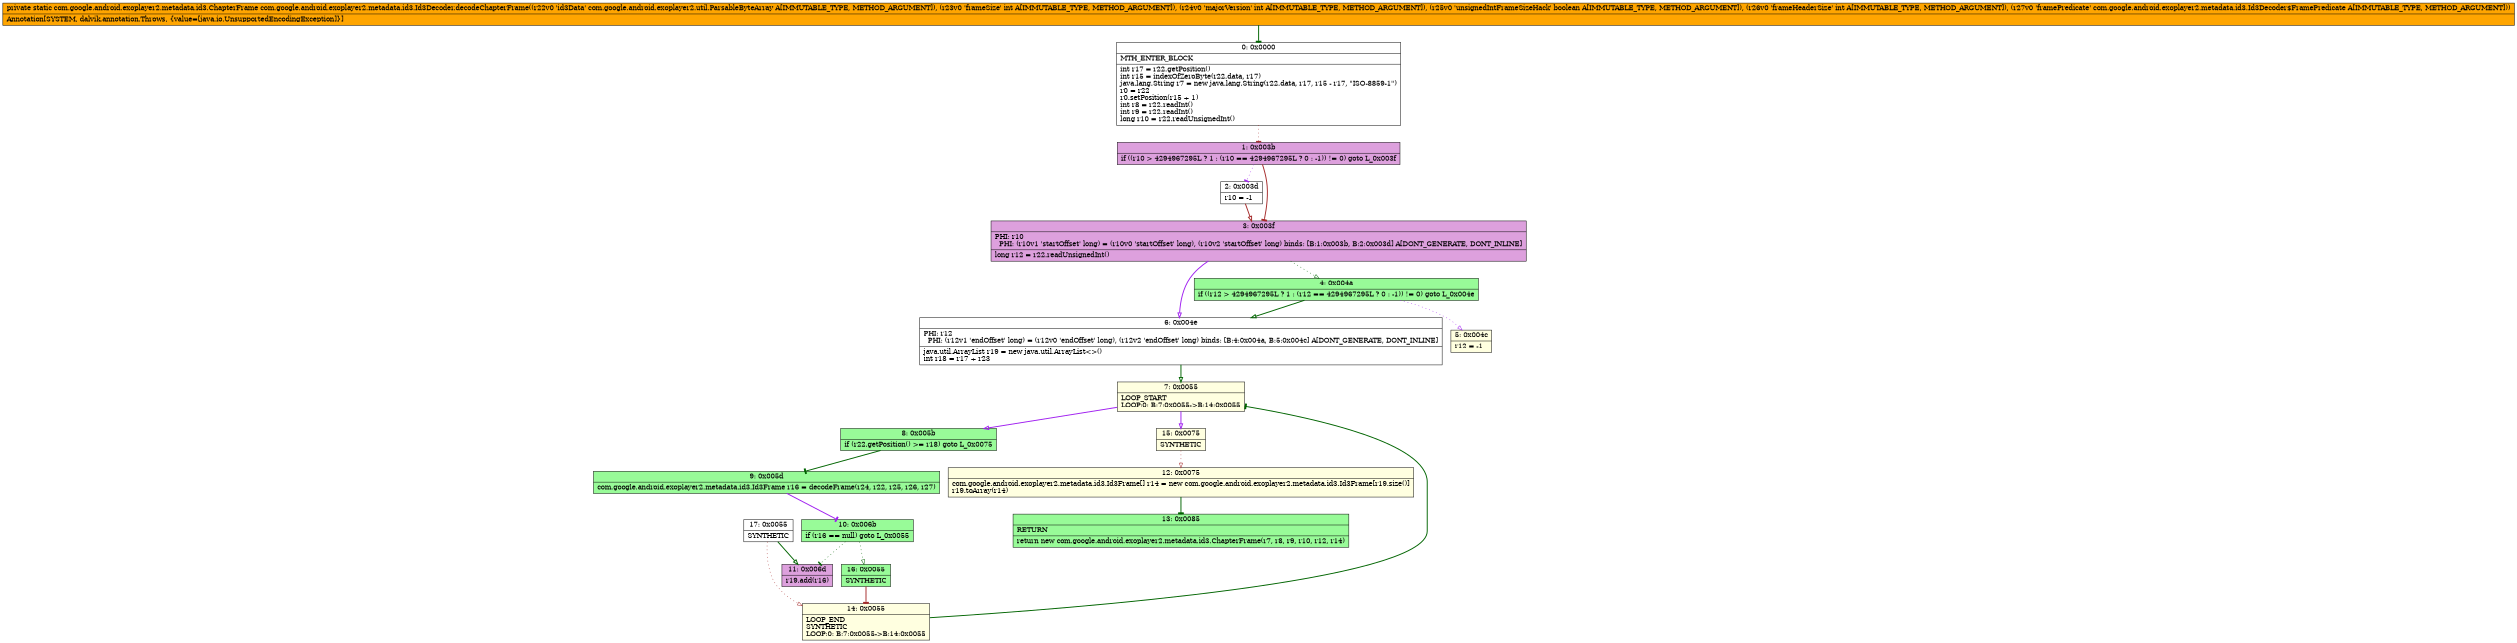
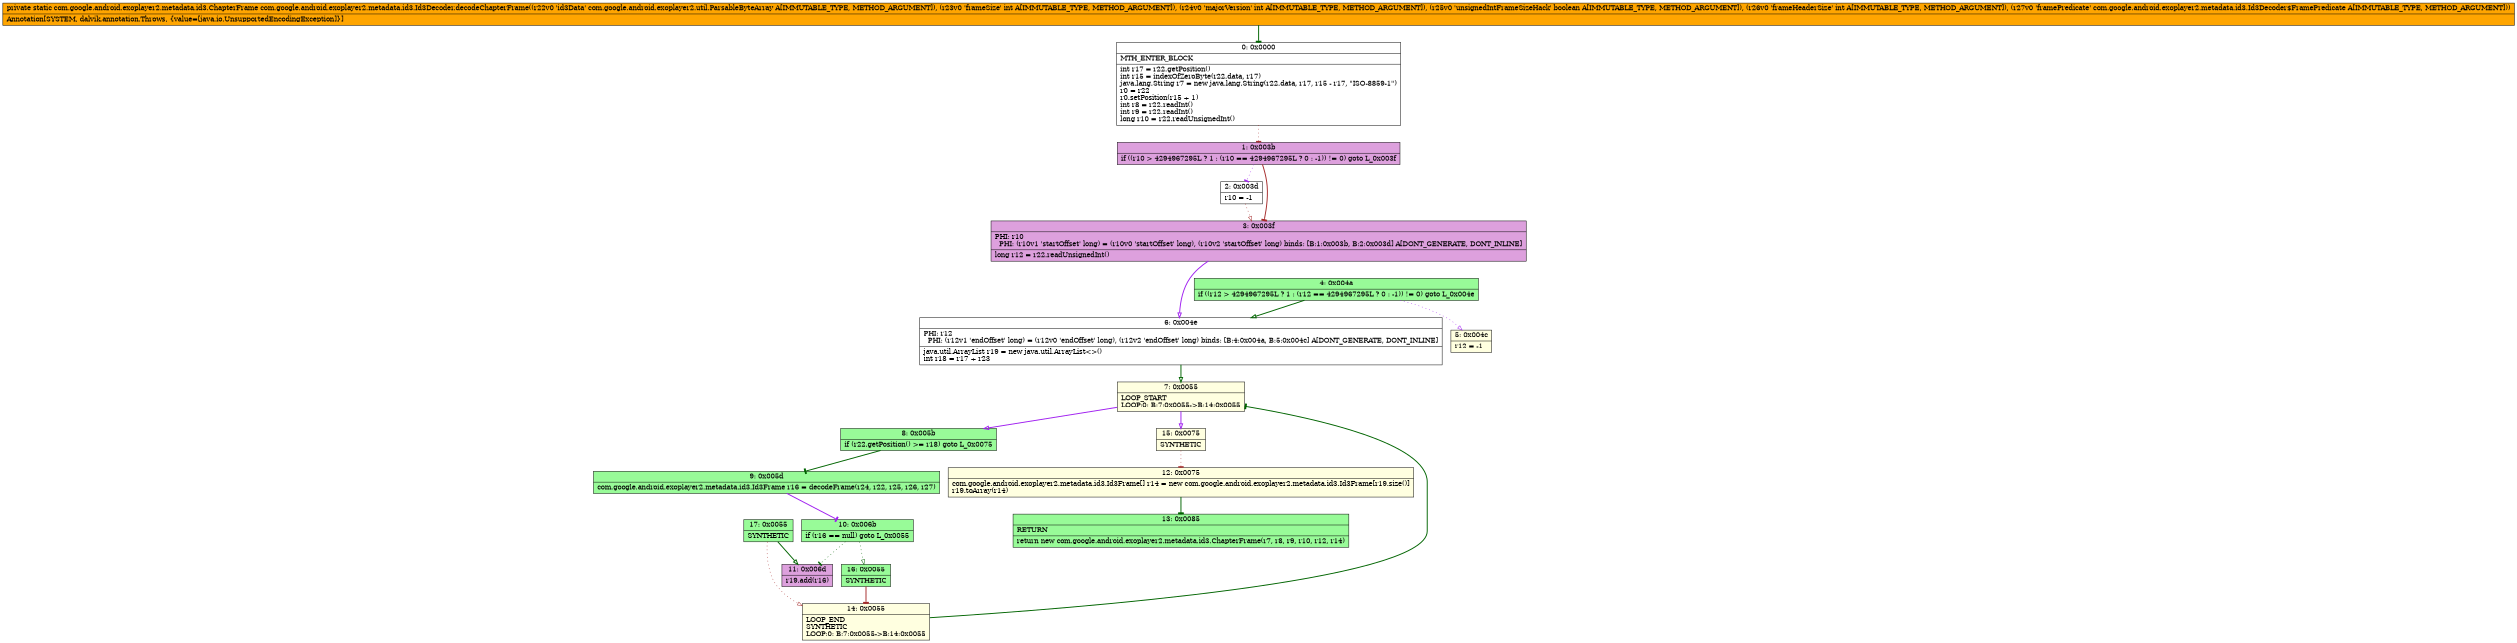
edge "2: 0x003d" -> "3: 0x003f": style bold -> dotted
edge "3: 0x003f" -> "4: 0x004a": removed
edge "15: 0x0075" -> "12: 0x0075": arrowhead onormal -> tee
node "17: 0x0055": fillcolor white -> palegreen
